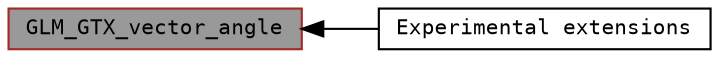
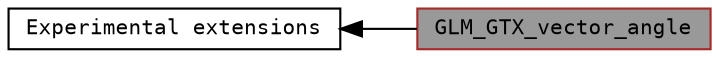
edge "Experimental extensions" -> "GLM_GTX_vector_angle": reversed
